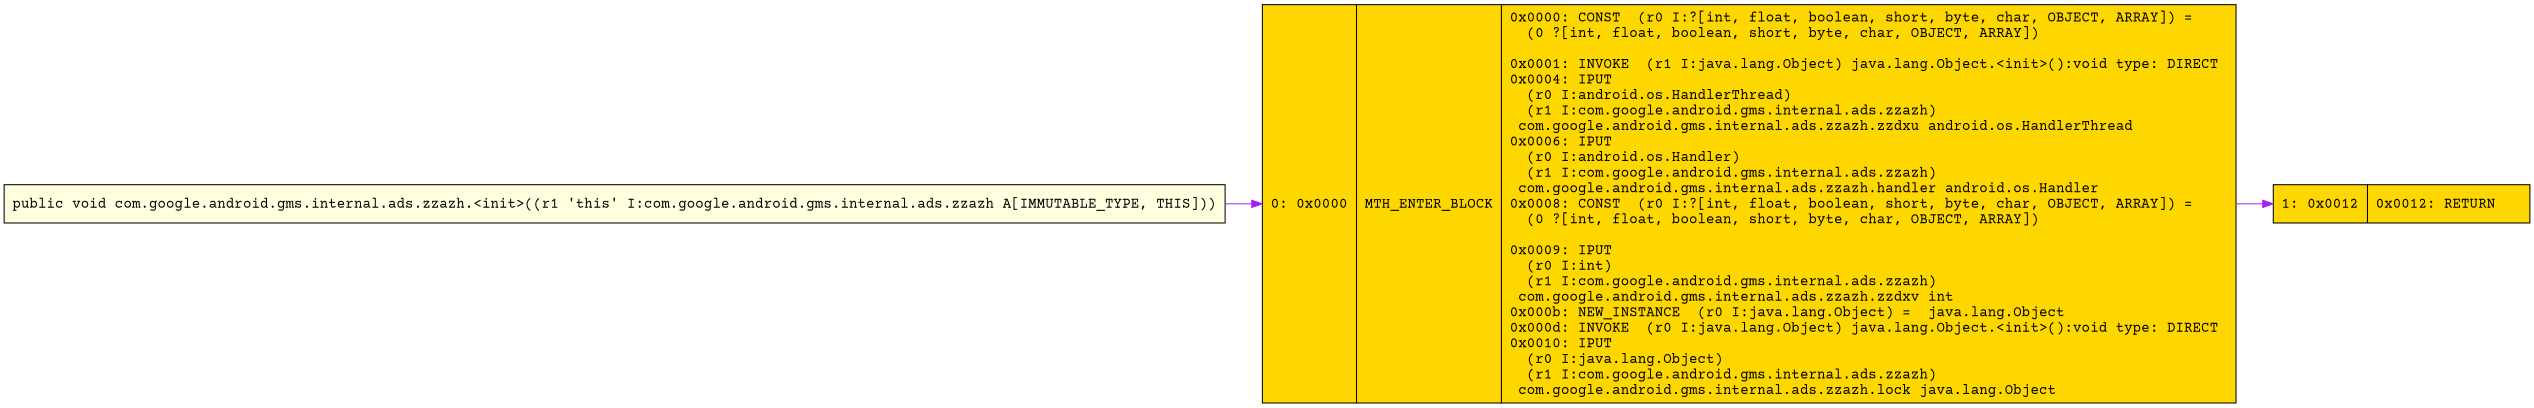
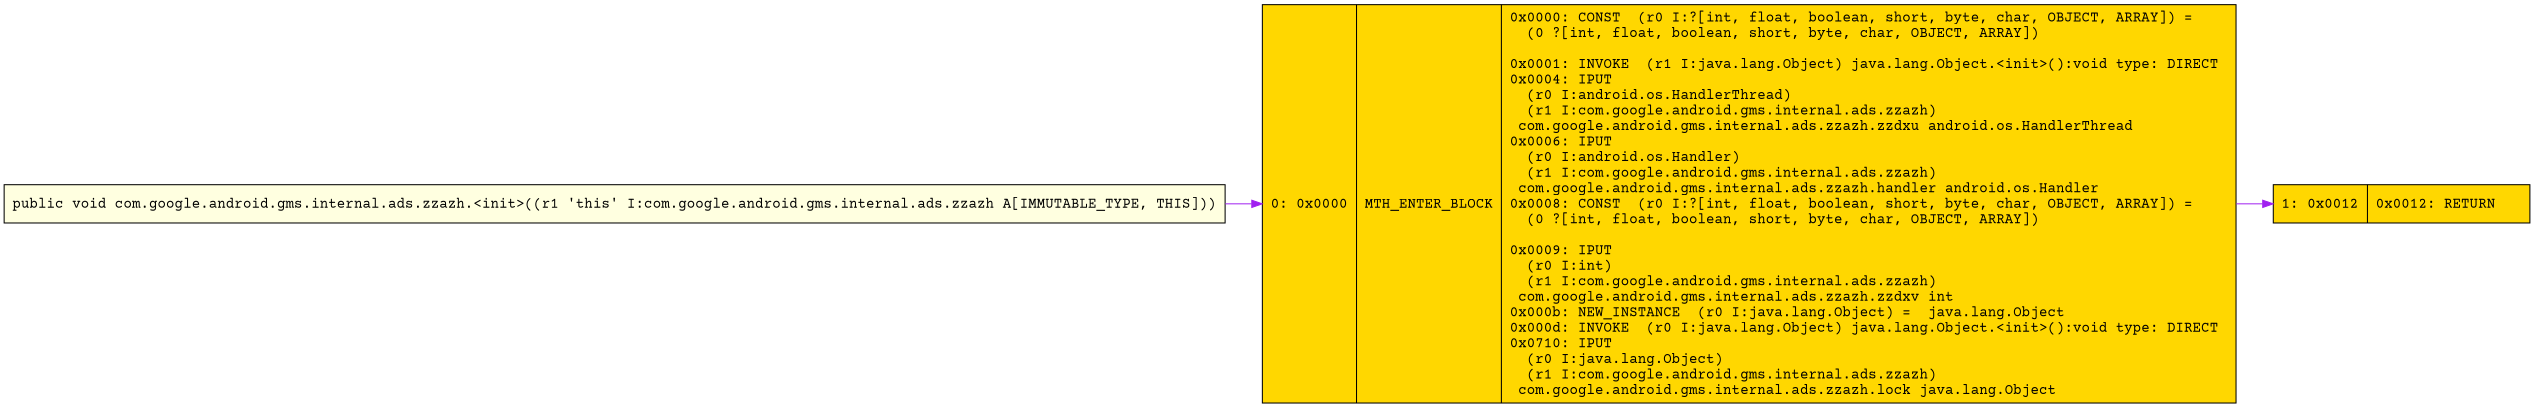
node "0: 0x0000": text "0x0010: IPUT" -> "0x0710: IPUT"
